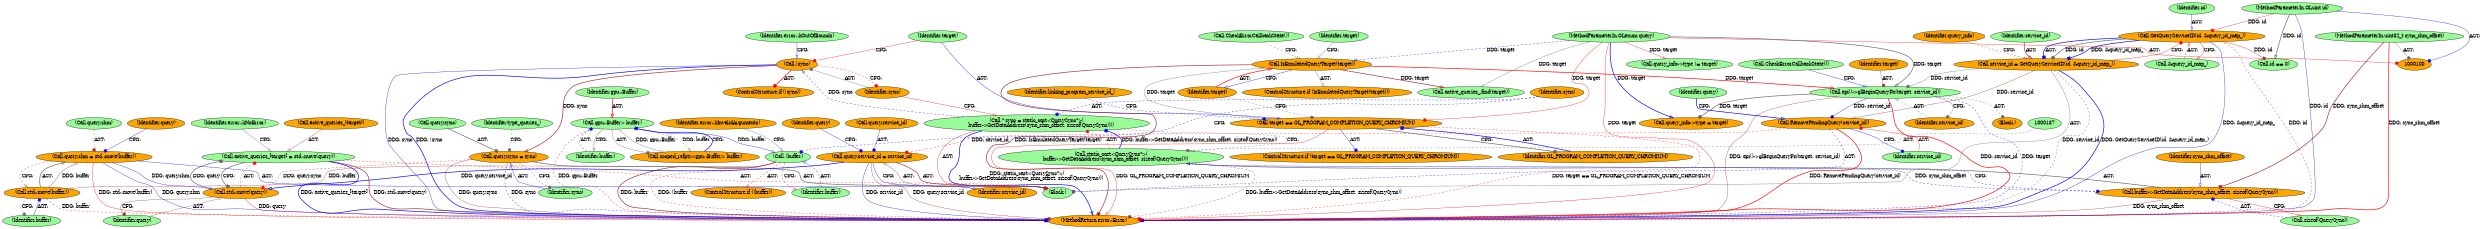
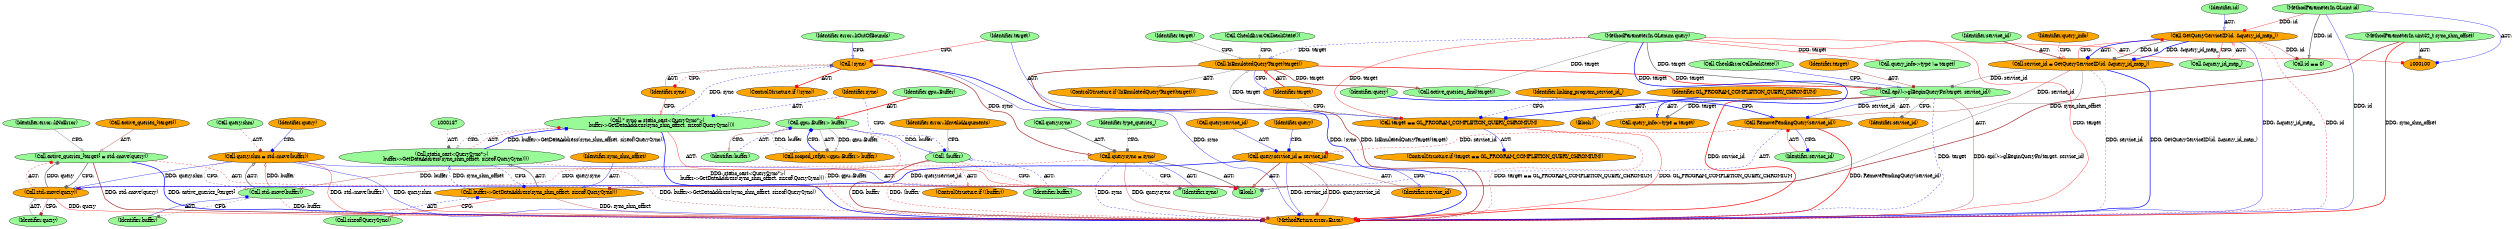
edge "(Call,target == GL_PROGRAM_COMPLETION_QUERY_CHROMIUM)" -> "(Identifier,GL_PROGRAM_COMPLETION_QUERY_CHROMIUM)": removed, label "CFG:"
node "(Call,std::move(buffer))": fillcolor orange -> palegreen
